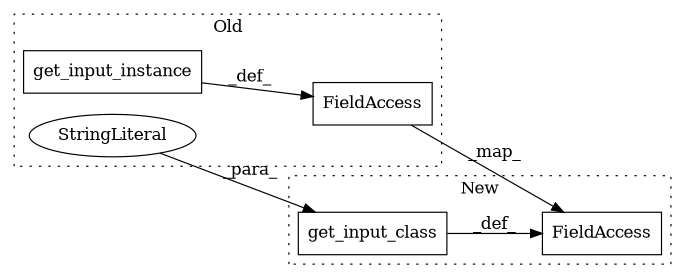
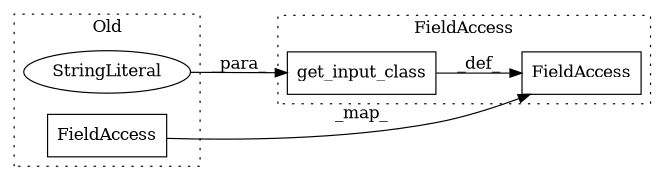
node "get_input_instance": removed
cluster "New": label "New" -> "FieldAccess"
